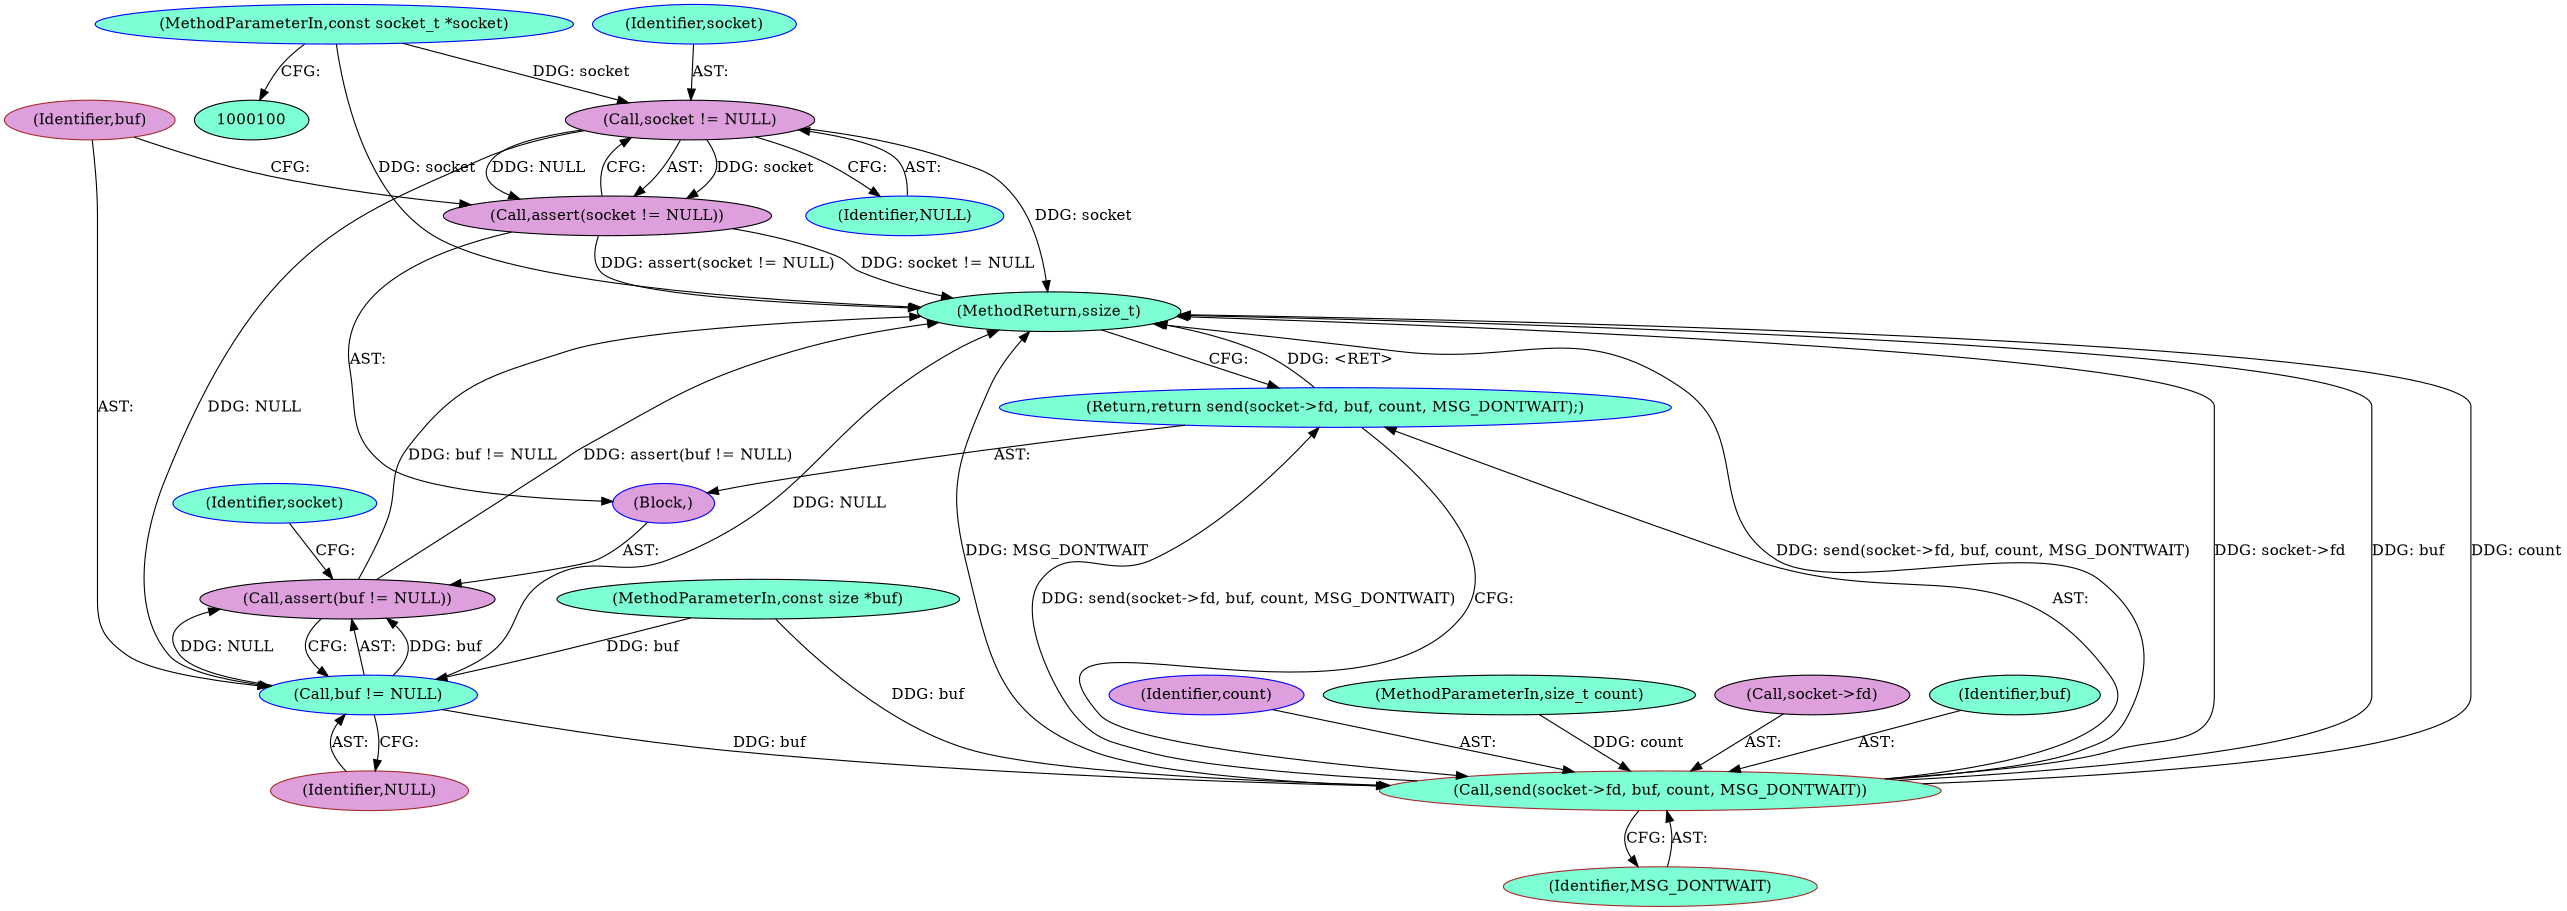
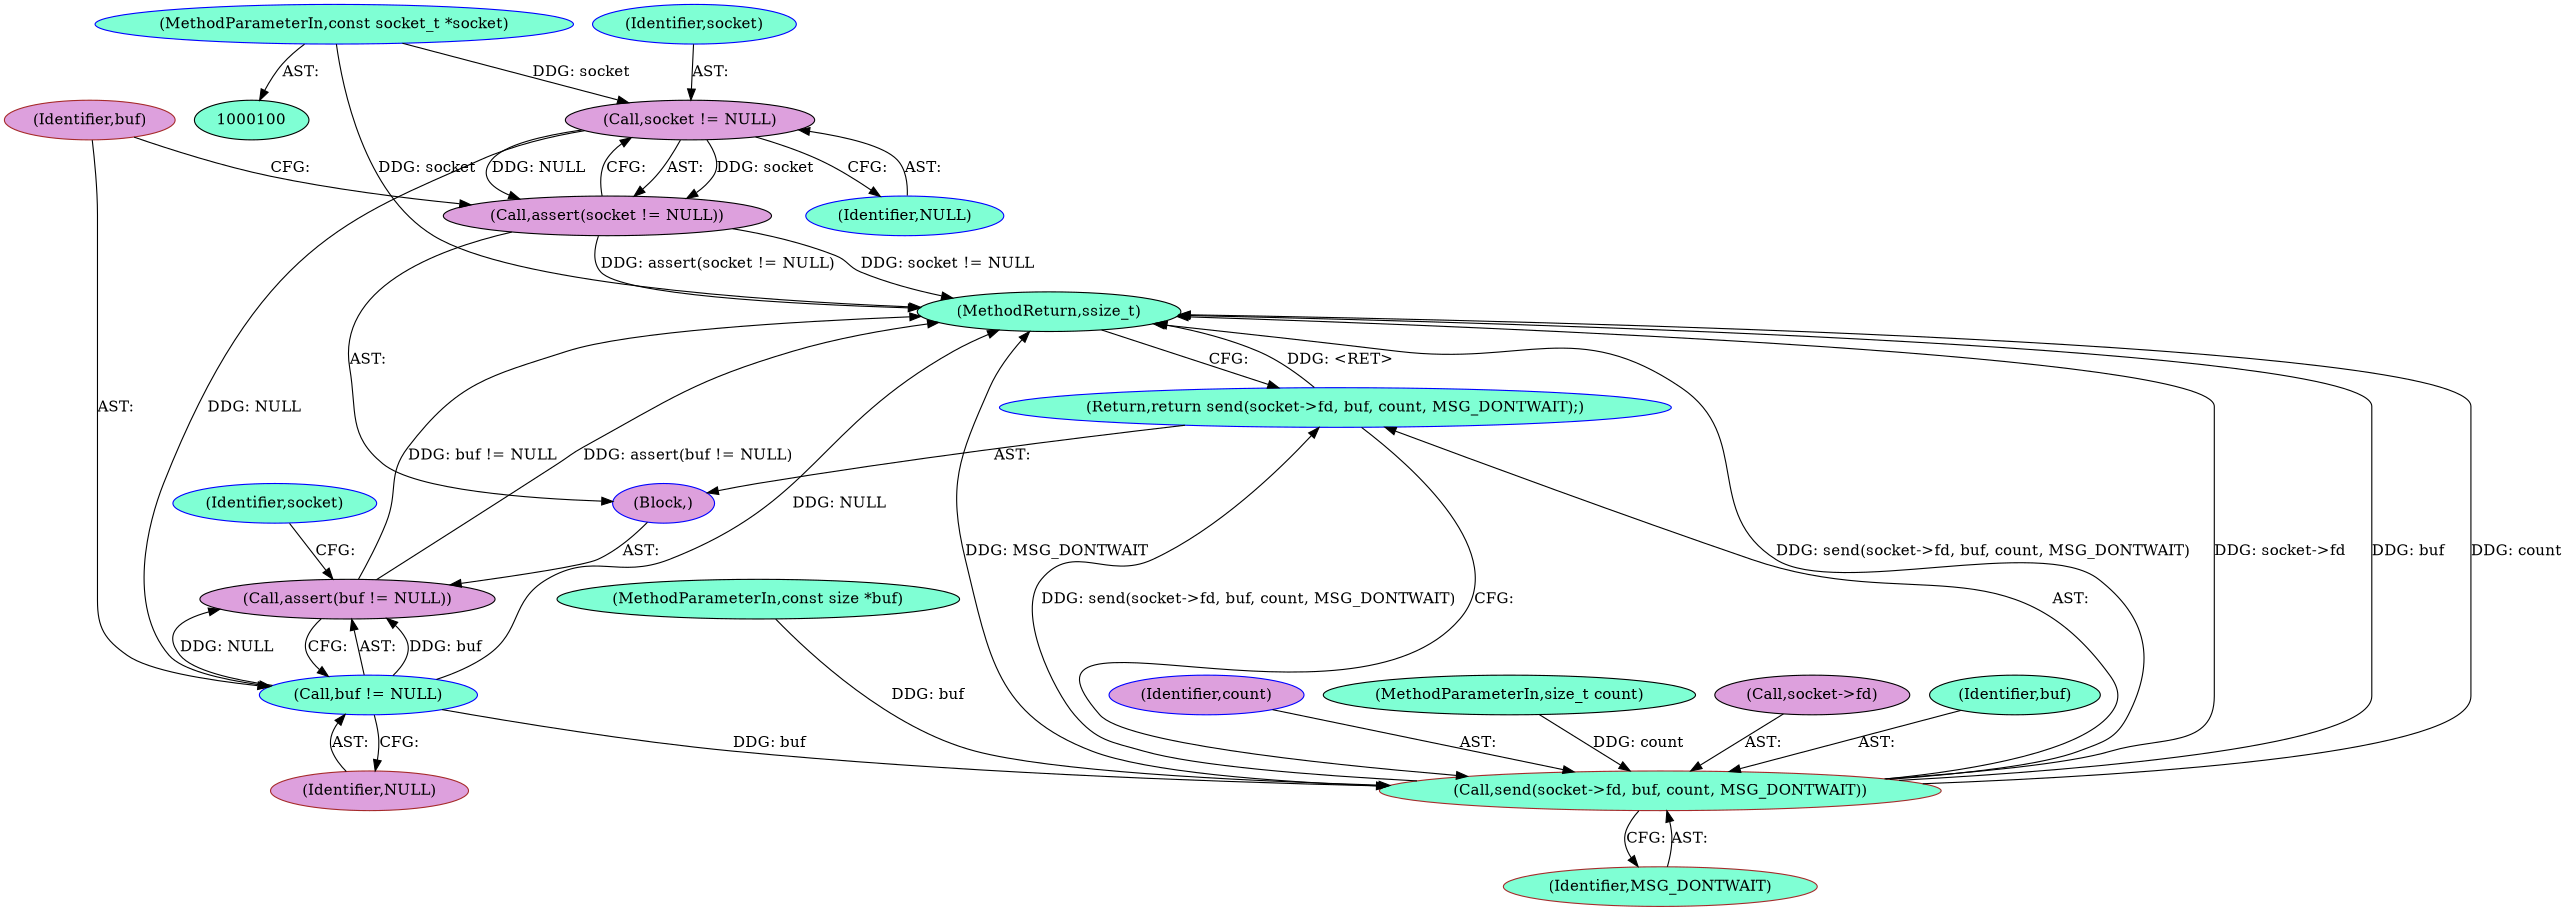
edge "(MethodParameterIn,const socket_t *socket)" -> "1000100": label "CFG: " -> "AST: "
edge "(Call,socket != NULL)" -> "(MethodReturn,ssize_t)": removed, label "DDG: socket"
edge "(MethodParameterIn,const size *buf)" -> "(Call,buf != NULL)": removed, label "DDG: buf"
